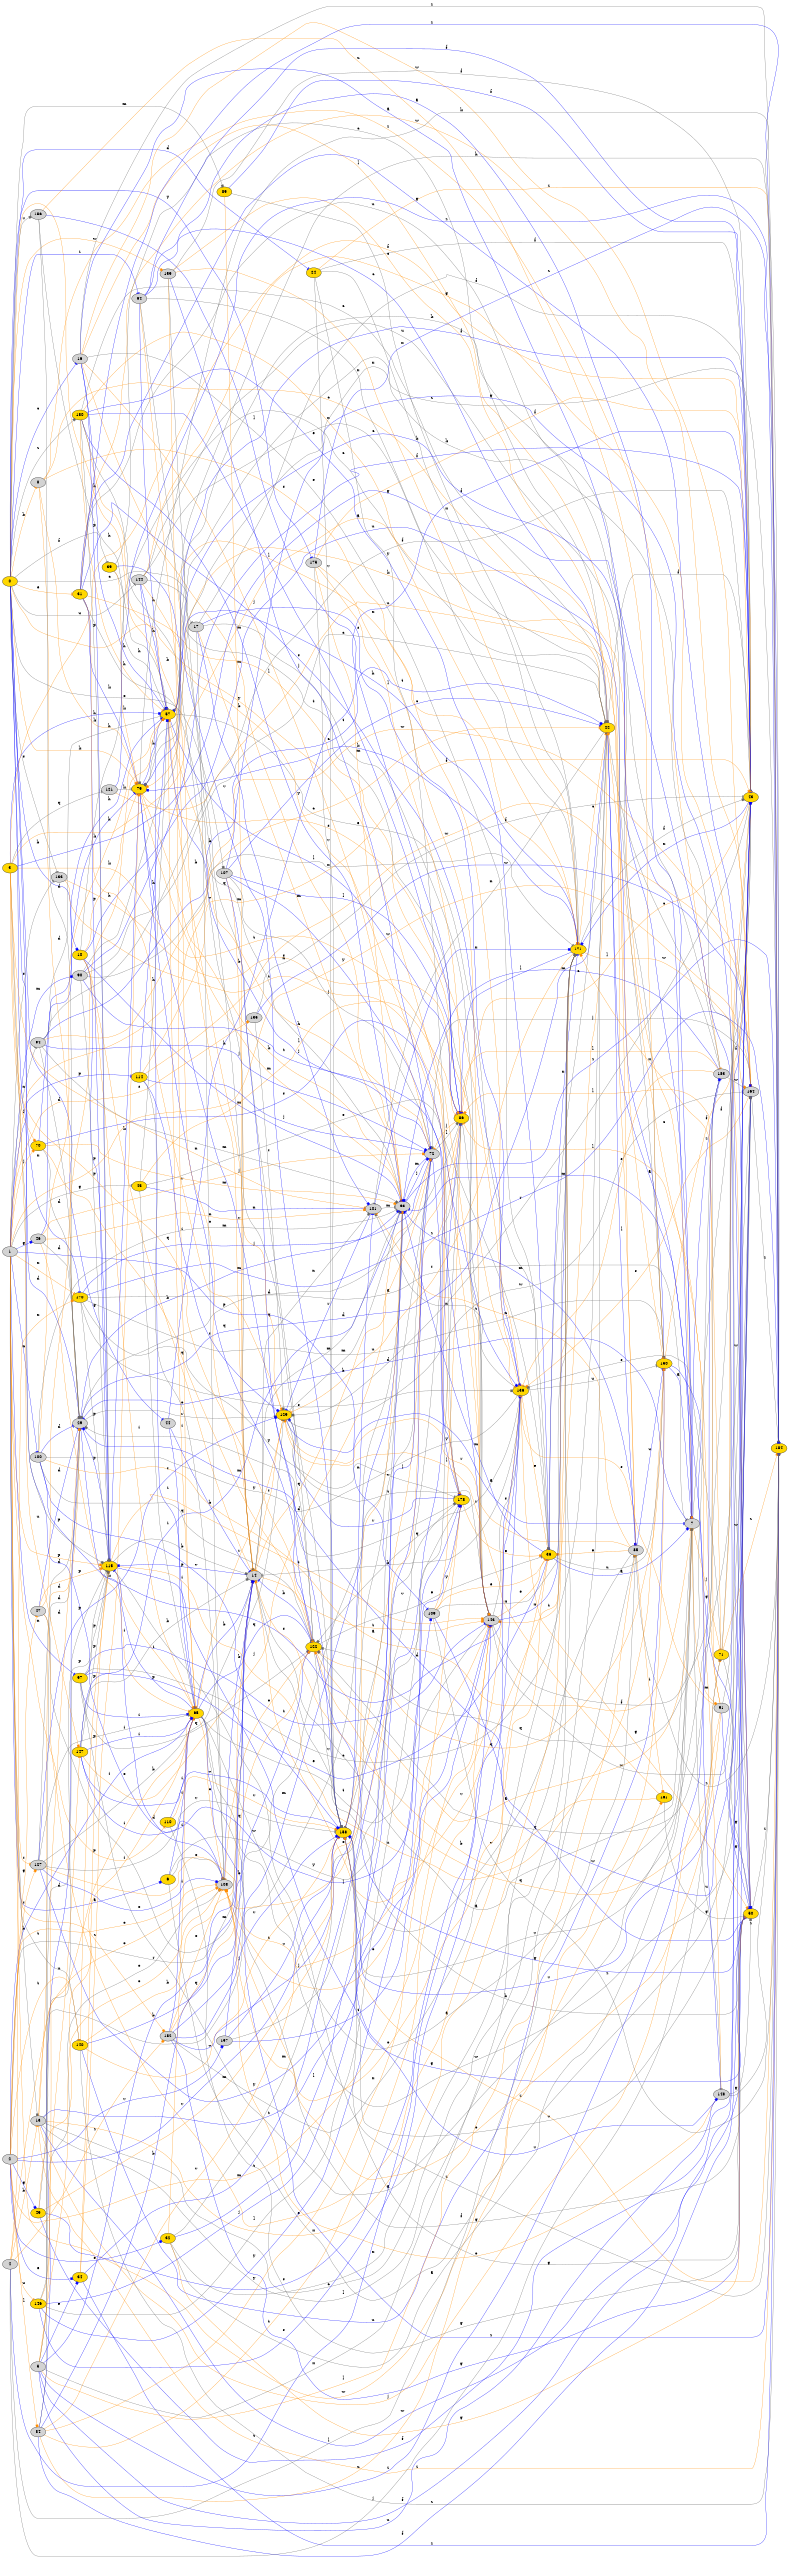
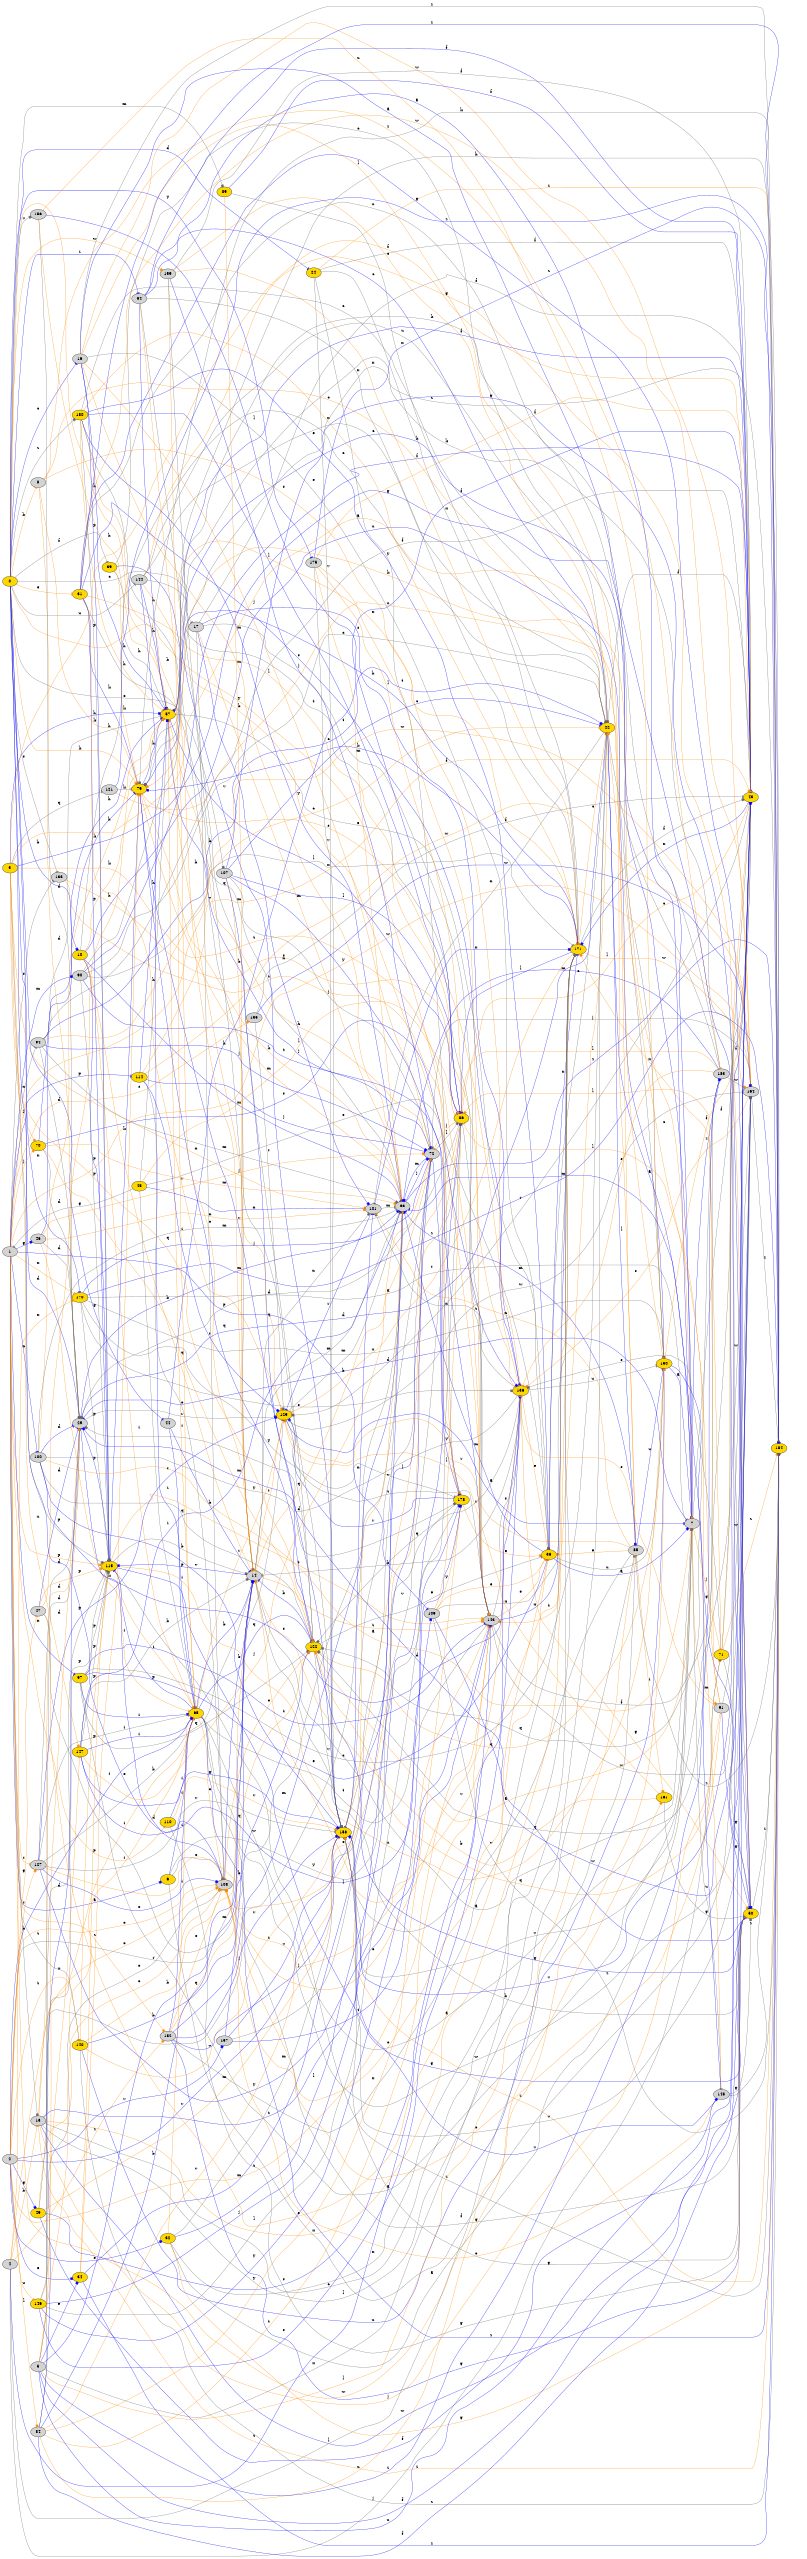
edge "156" -> "57": color gray40 -> darkorange
edge "1" -> "45": reversed
edge "147" -> "158": label "v" -> "g"
